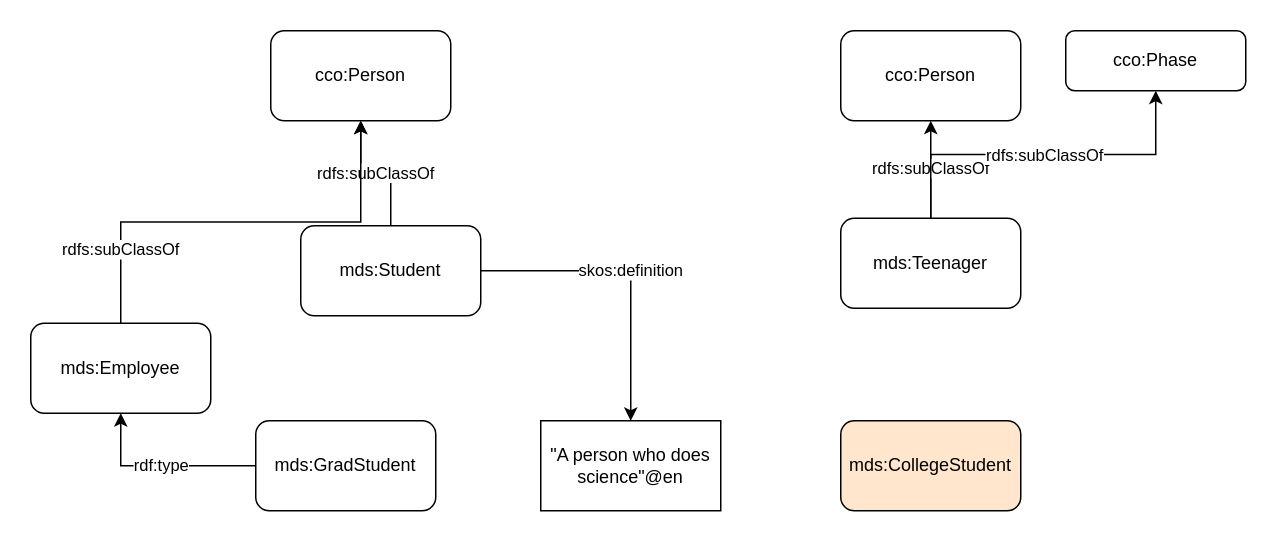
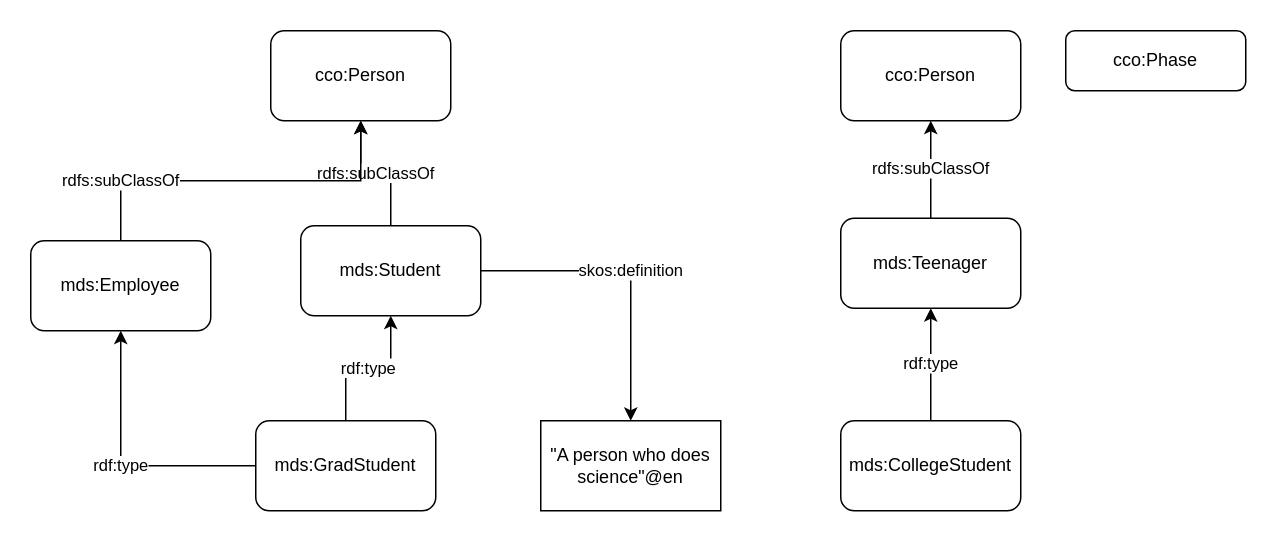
edge "mds:Teenager" -> "cco:Phase": removed, label "rdfs:subClassOf"
node "mds:Employee": moved (121, 368) -> (121, 286)
edge "mds:GradStudent" -> "mds:Student": added, label "rdf:type"
edge "mds:CollegeStudent" -> "mds:Teenager": added, label "rdf:type"
node "mds:CollegeStudent": fillcolor #ffe6cc -> #ffffff
